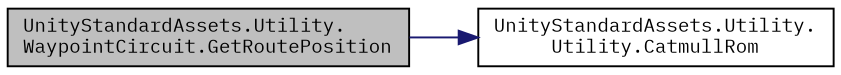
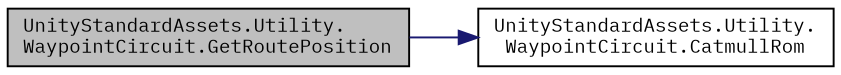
node "UnityStandardAssets.Utility. Utility.CatmullRom": label "UnityStandardAssets.Utility. Utility.CatmullRom" -> "UnityStandardAssets.Utility. WaypointCircuit.CatmullRom"
